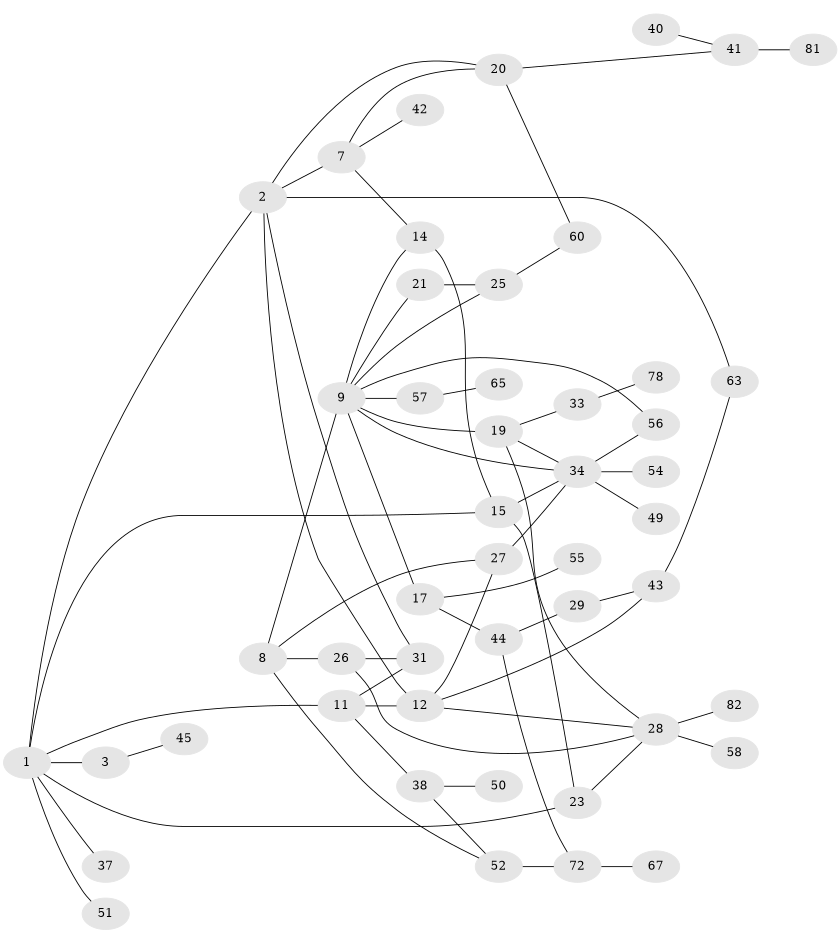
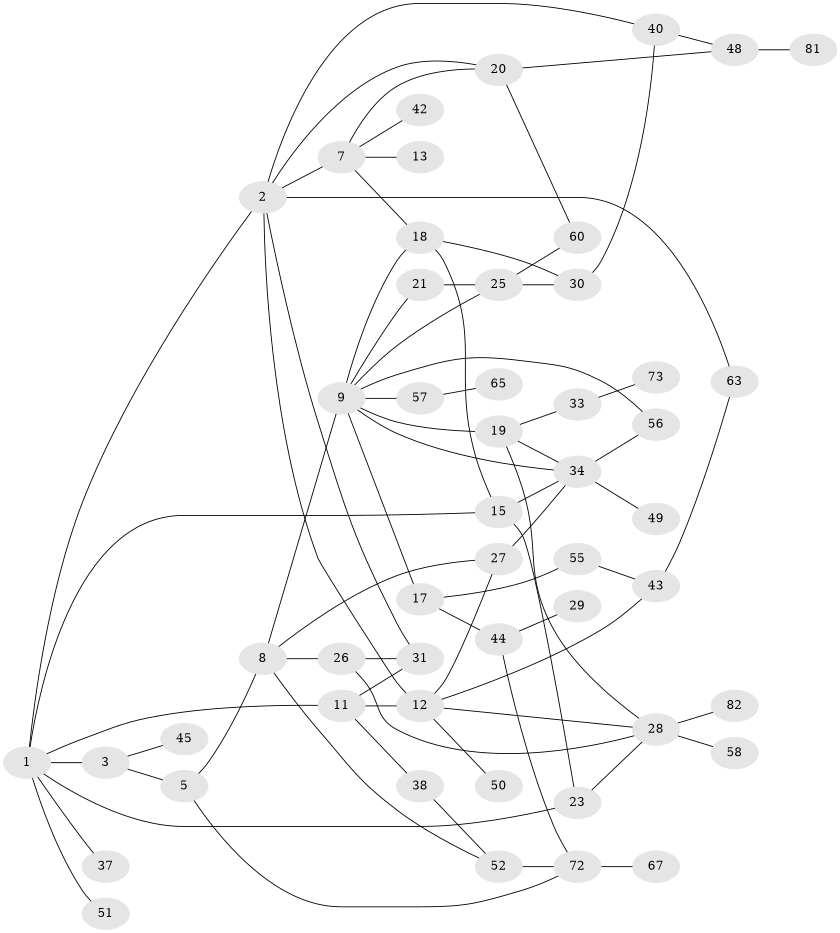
edge "40" -- "2": added
node "41": label "41" -> "48"
node "13": added
node "14": label "14" -> "18"
node "30": added
node "78": label "78" -> "73"
node "54": removed
edge "43" -- "29": now "43" -- "55"
node "5": added
edge "38" -- "50": now "12" -- "50"
